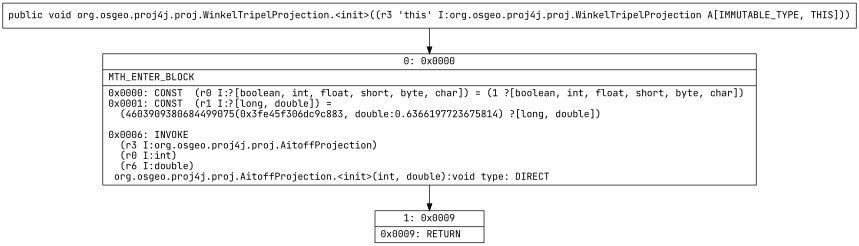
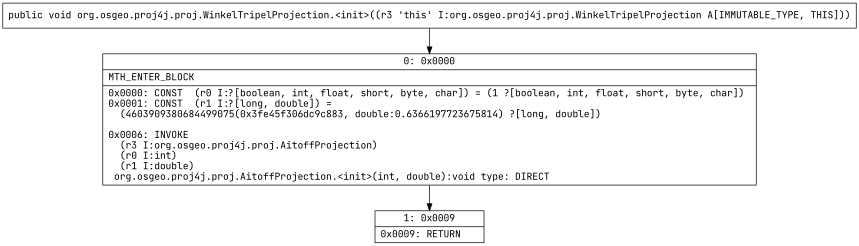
node "0: 0x0000": text "(r6 I:double)" -> "(r1 I:double)"
